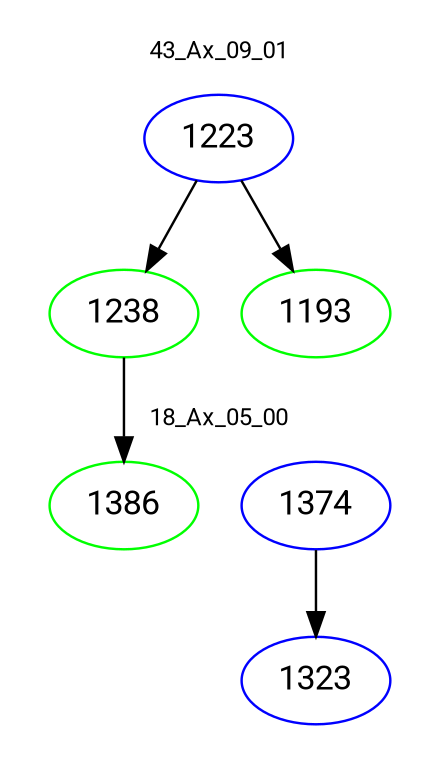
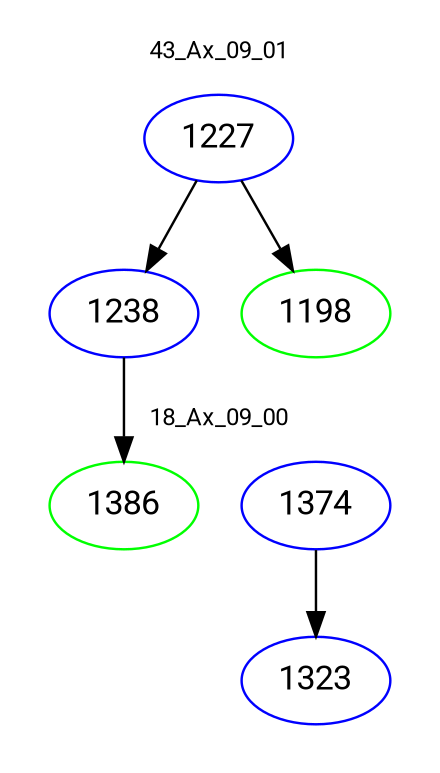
node "1223": label "1223" -> "1227"
node "1238": color green -> blue
node "1193": label "1193" -> "1198"
cluster "18_Ax_05_00": label "18_Ax_05_00" -> "18_Ax_09_00"
